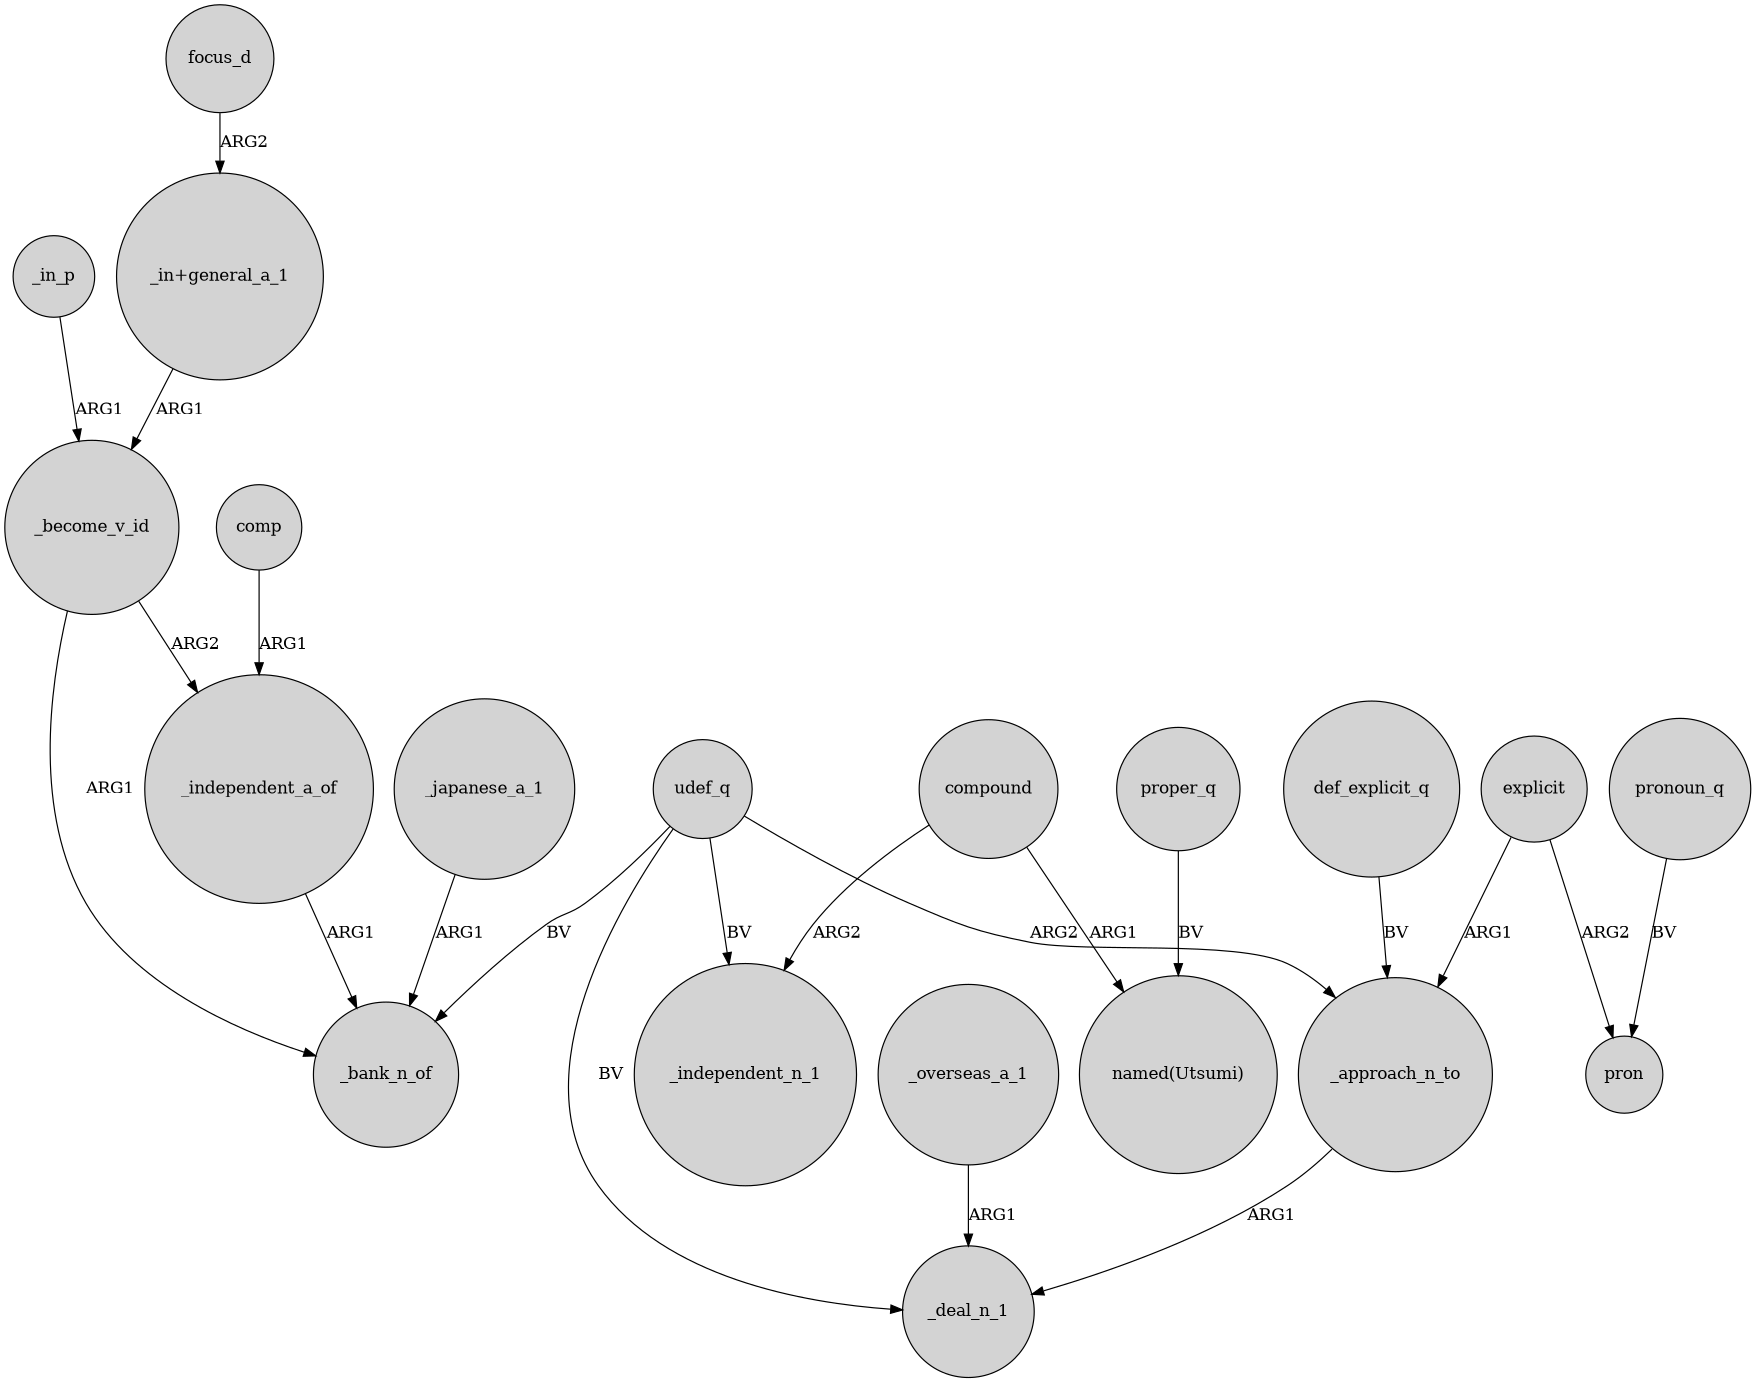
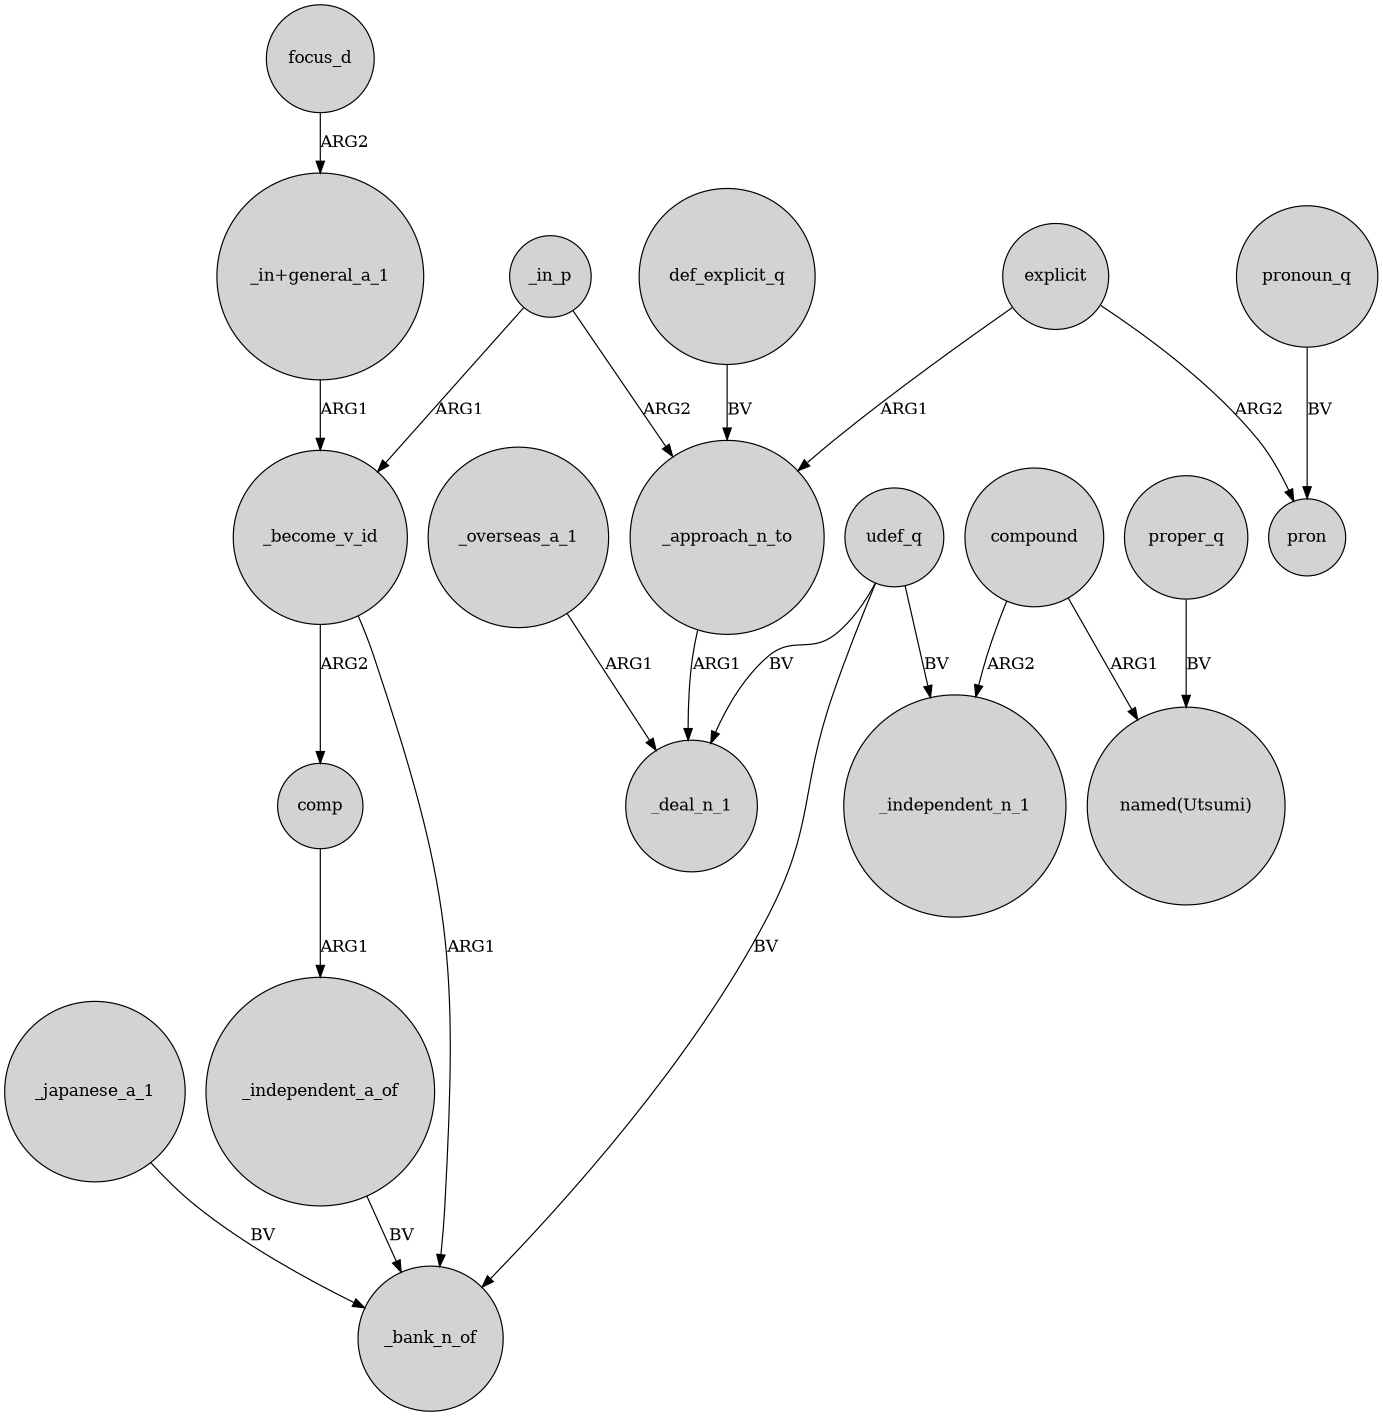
edge "_become_v_id" -> "_independent_a_of": now "_become_v_id" -> "comp"
edge "_independent_a_of" -> "_bank_n_of": label "ARG1" -> "BV"
edge "_japanese_a_1" -> "_bank_n_of": label "ARG1" -> "BV"
edge "udef_q" -> "_approach_n_to": now "_in_p" -> "_approach_n_to"
